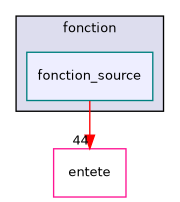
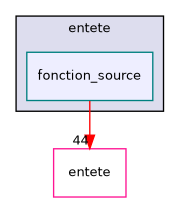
cluster "fonction": label "fonction" -> "entete"
